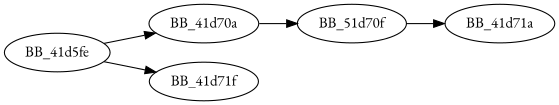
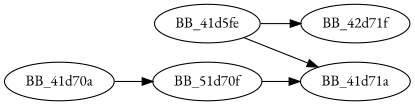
edge "BB_41d5fe" -> "BB_41d70a": now "BB_41d5fe" -> "BB_41d71a"
node "BB_41d71f": label "BB_41d71f" -> "BB_42d71f"
